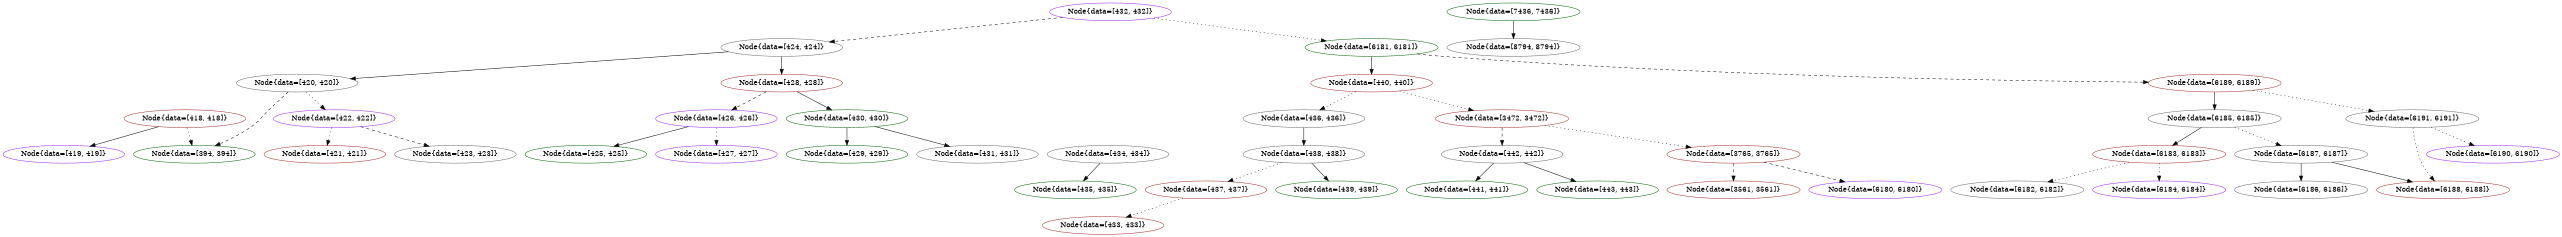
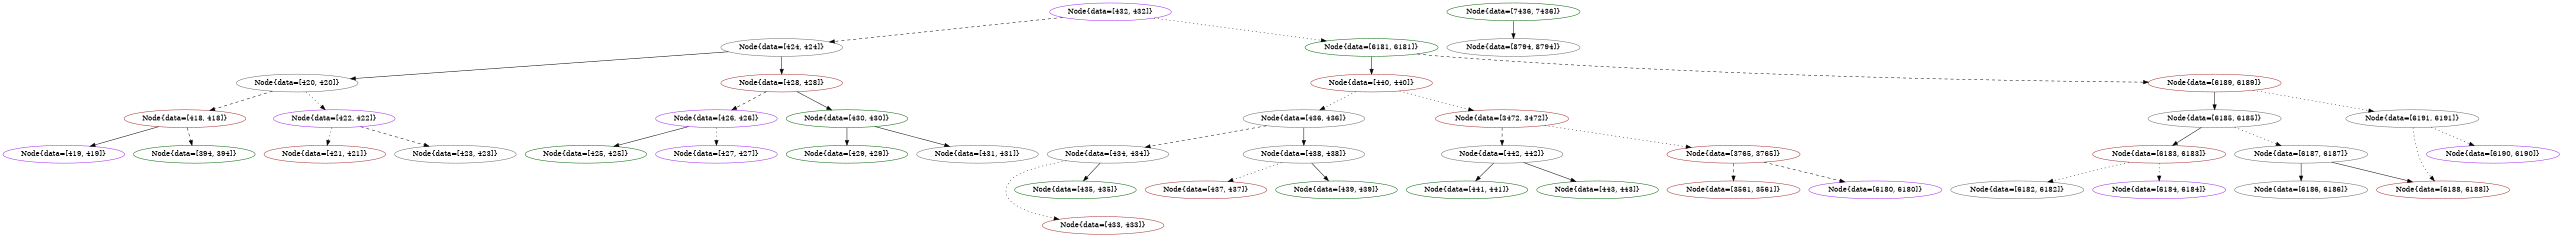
edge "Node{data=[420, 420]}" -> "Node{data=[394, 394]}": now "Node{data=[420, 420]}" -> "Node{data=[418, 418]}"
edge "Node{data=[418, 418]}" -> "Node{data=[394, 394]}": style dotted -> dashed
edge "Node{data=[436, 436]}" -> "Node{data=[434, 434]}": added
edge "Node{data=[437, 437]}" -> "Node{data=[433, 433]}": now "Node{data=[434, 434]}" -> "Node{data=[433, 433]}"
